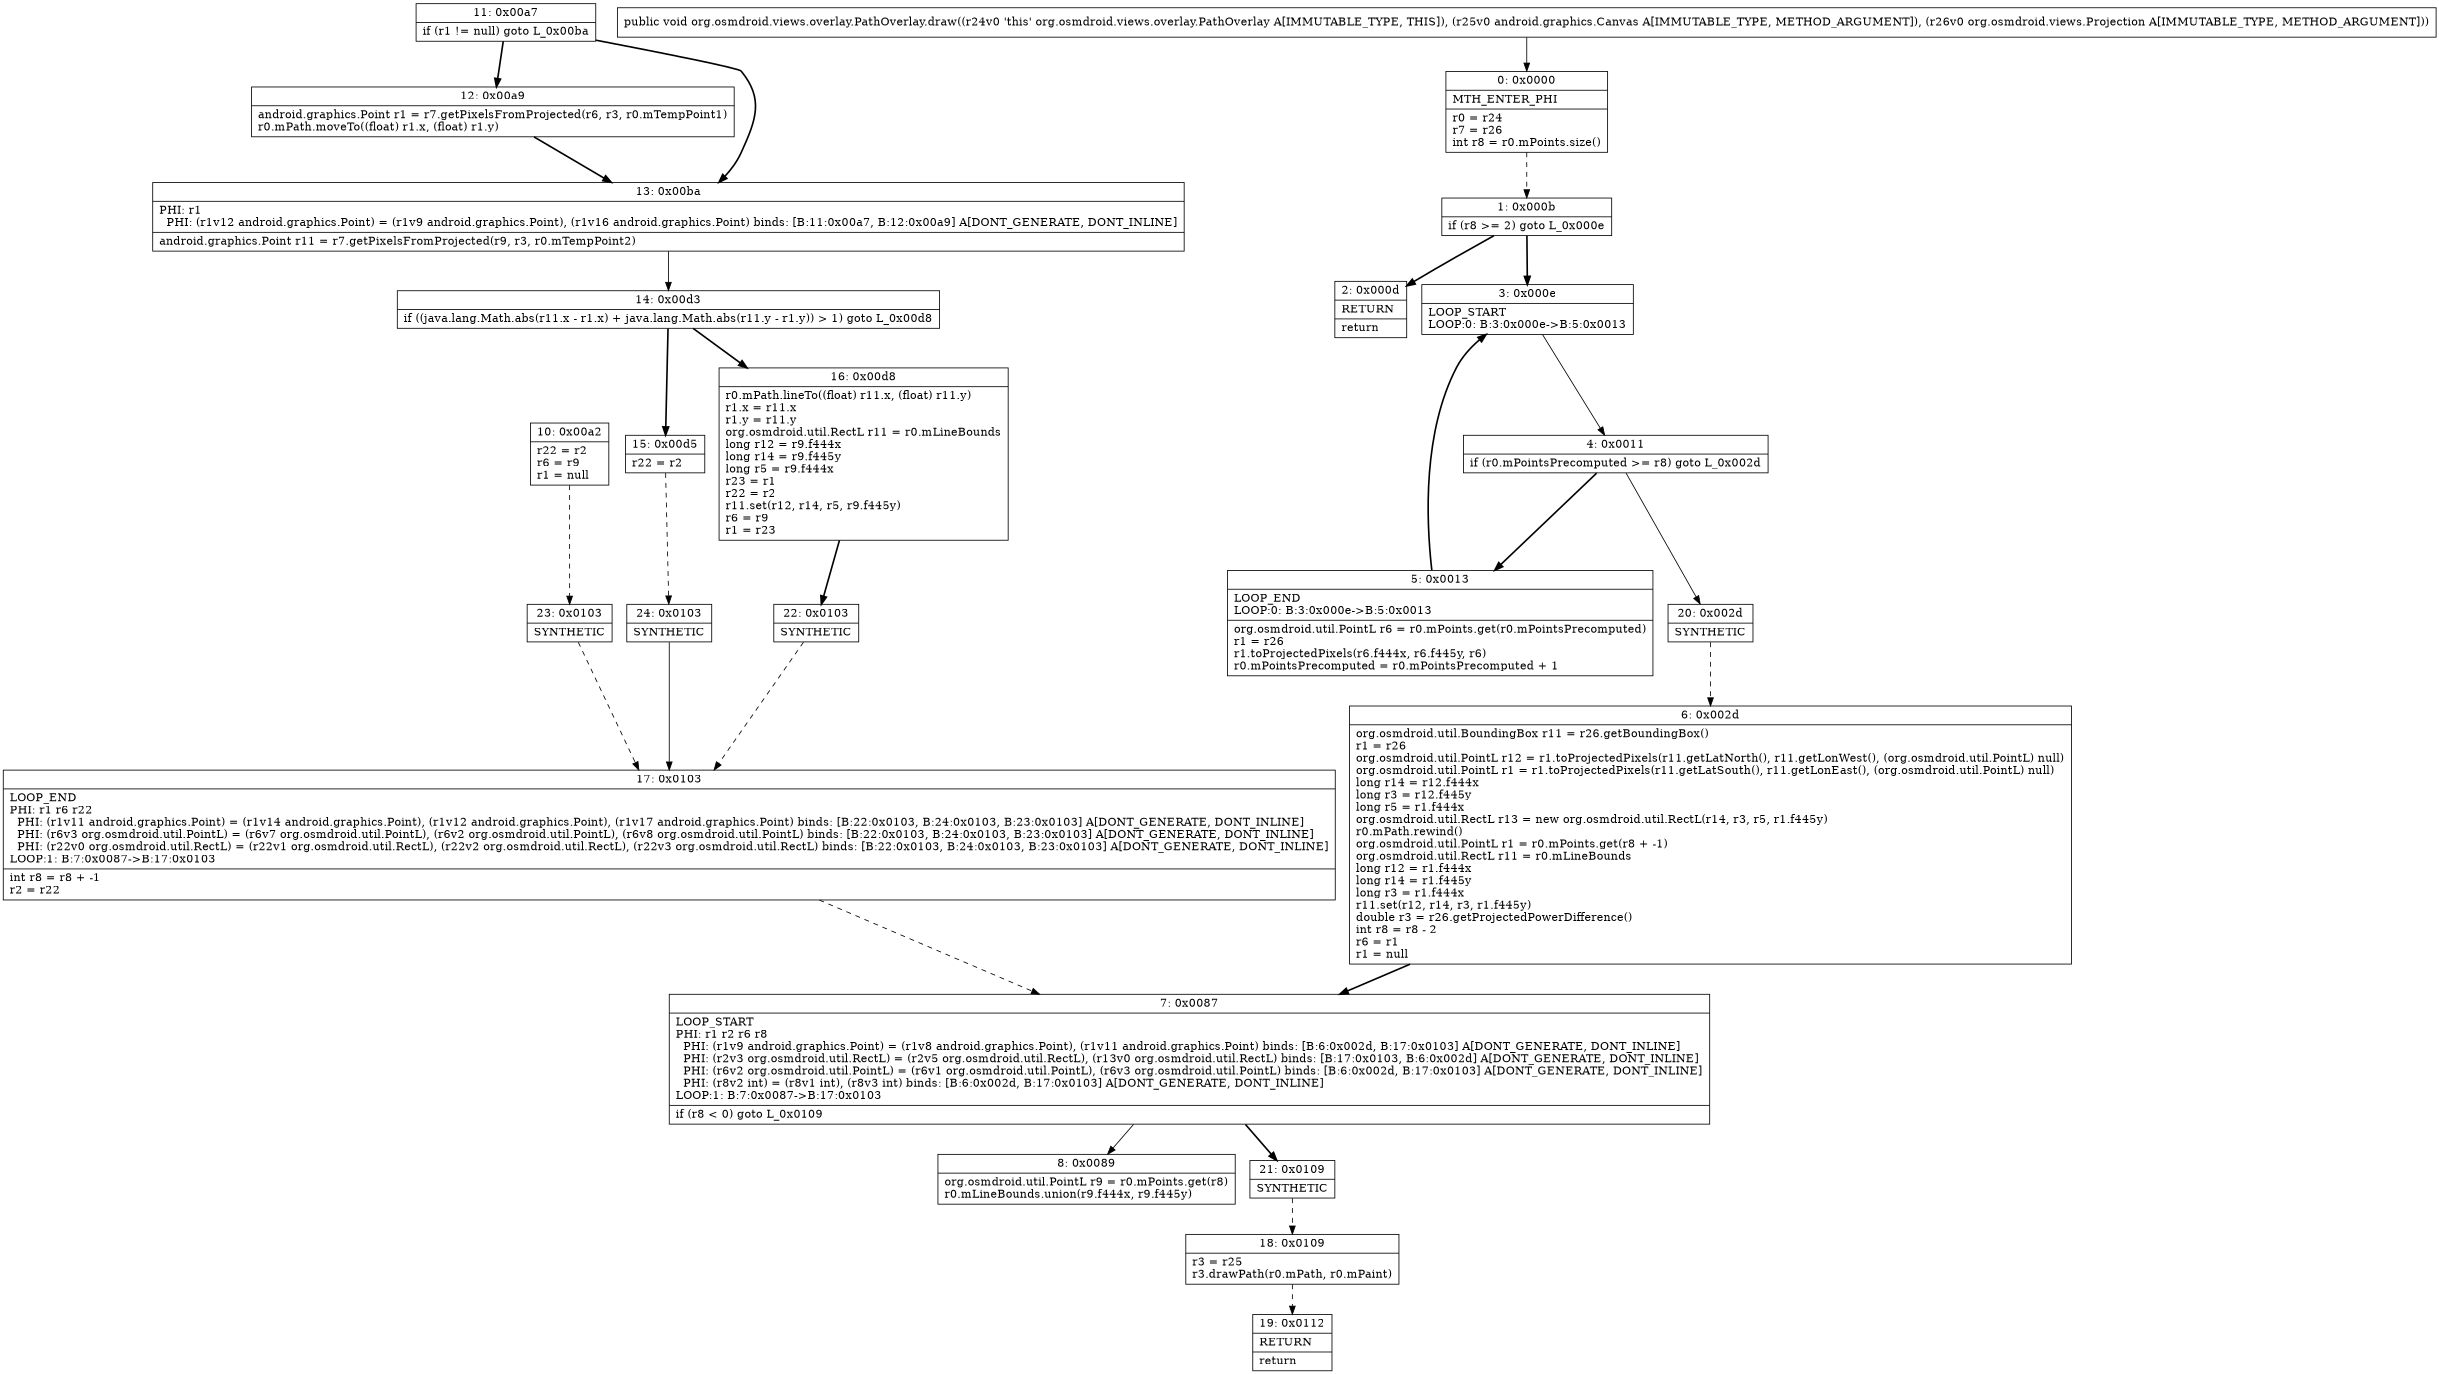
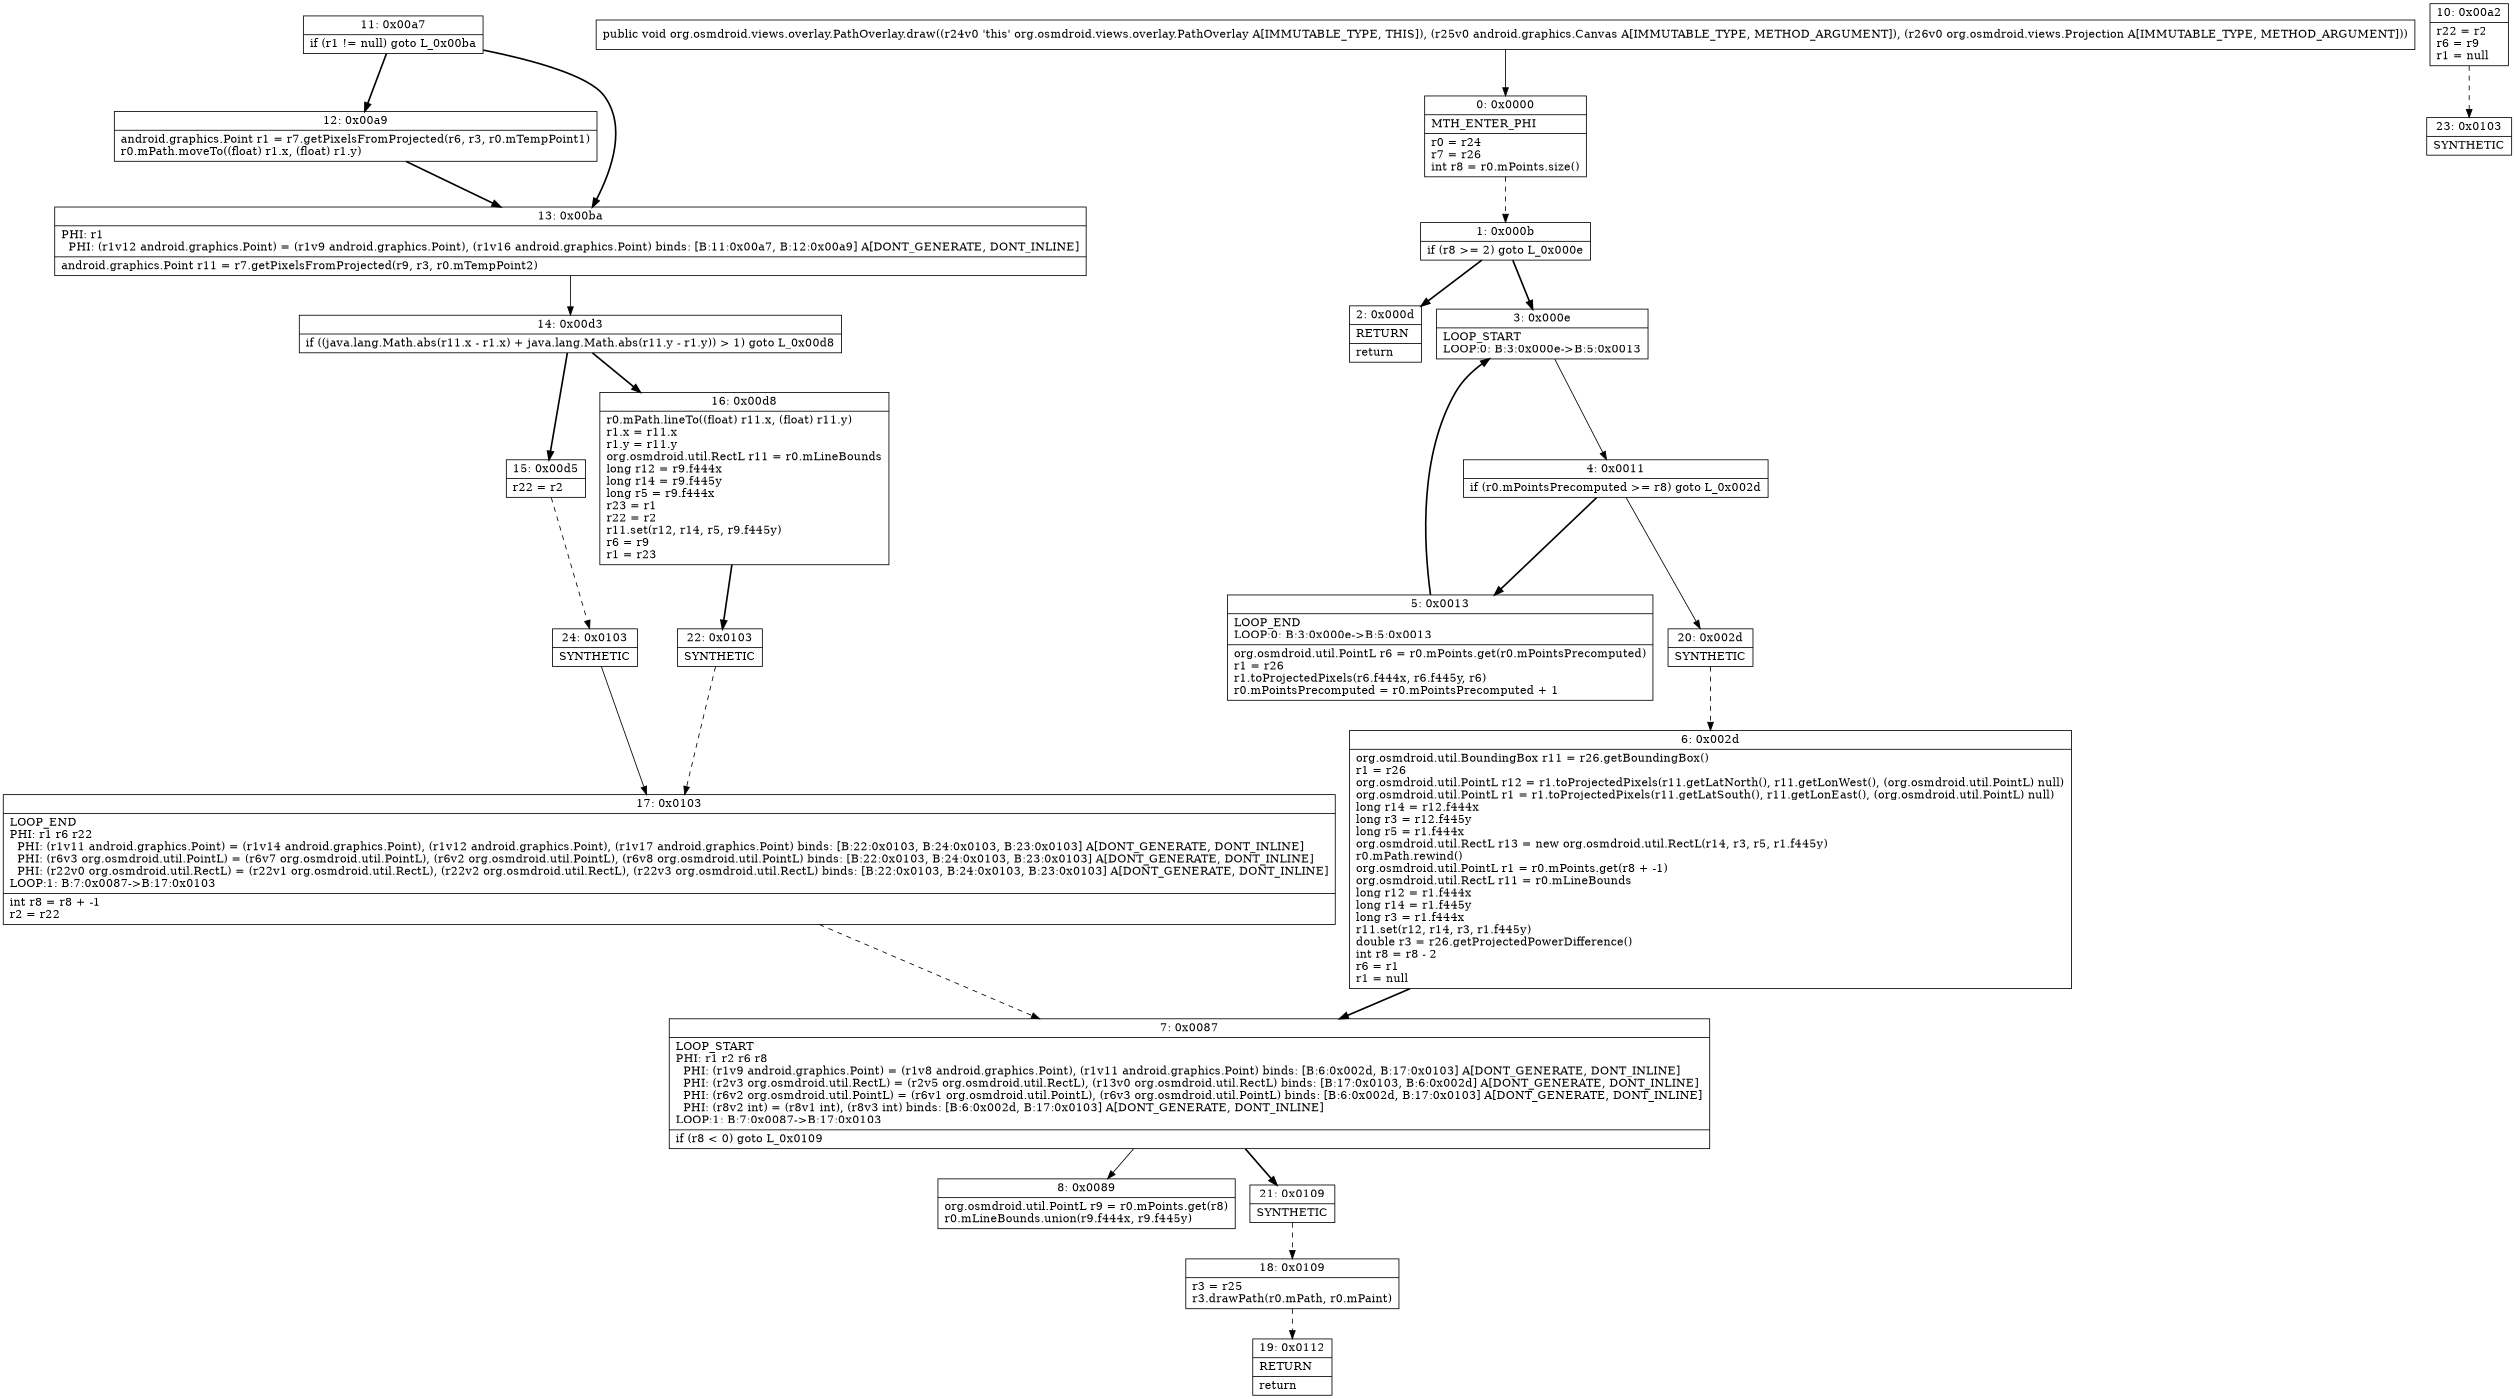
edge "23: 0x0103" -> "17: 0x0103": removed
